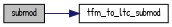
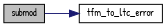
node "tfm_to_ltc_submod": label "tfm_to_ltc_submod" -> "tfm_to_ltc_error"
